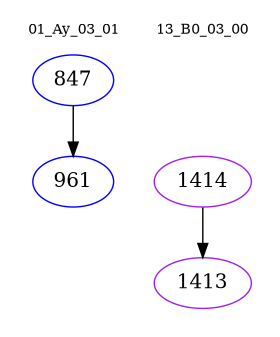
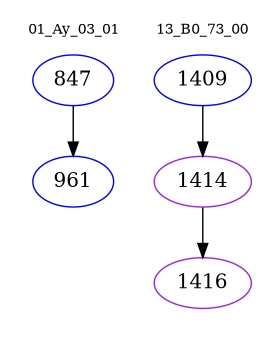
cluster "13_B0_03_00": label "13_B0_03_00" -> "13_B0_73_00"
node "1409": added
node "1413": label "1413" -> "1416"
